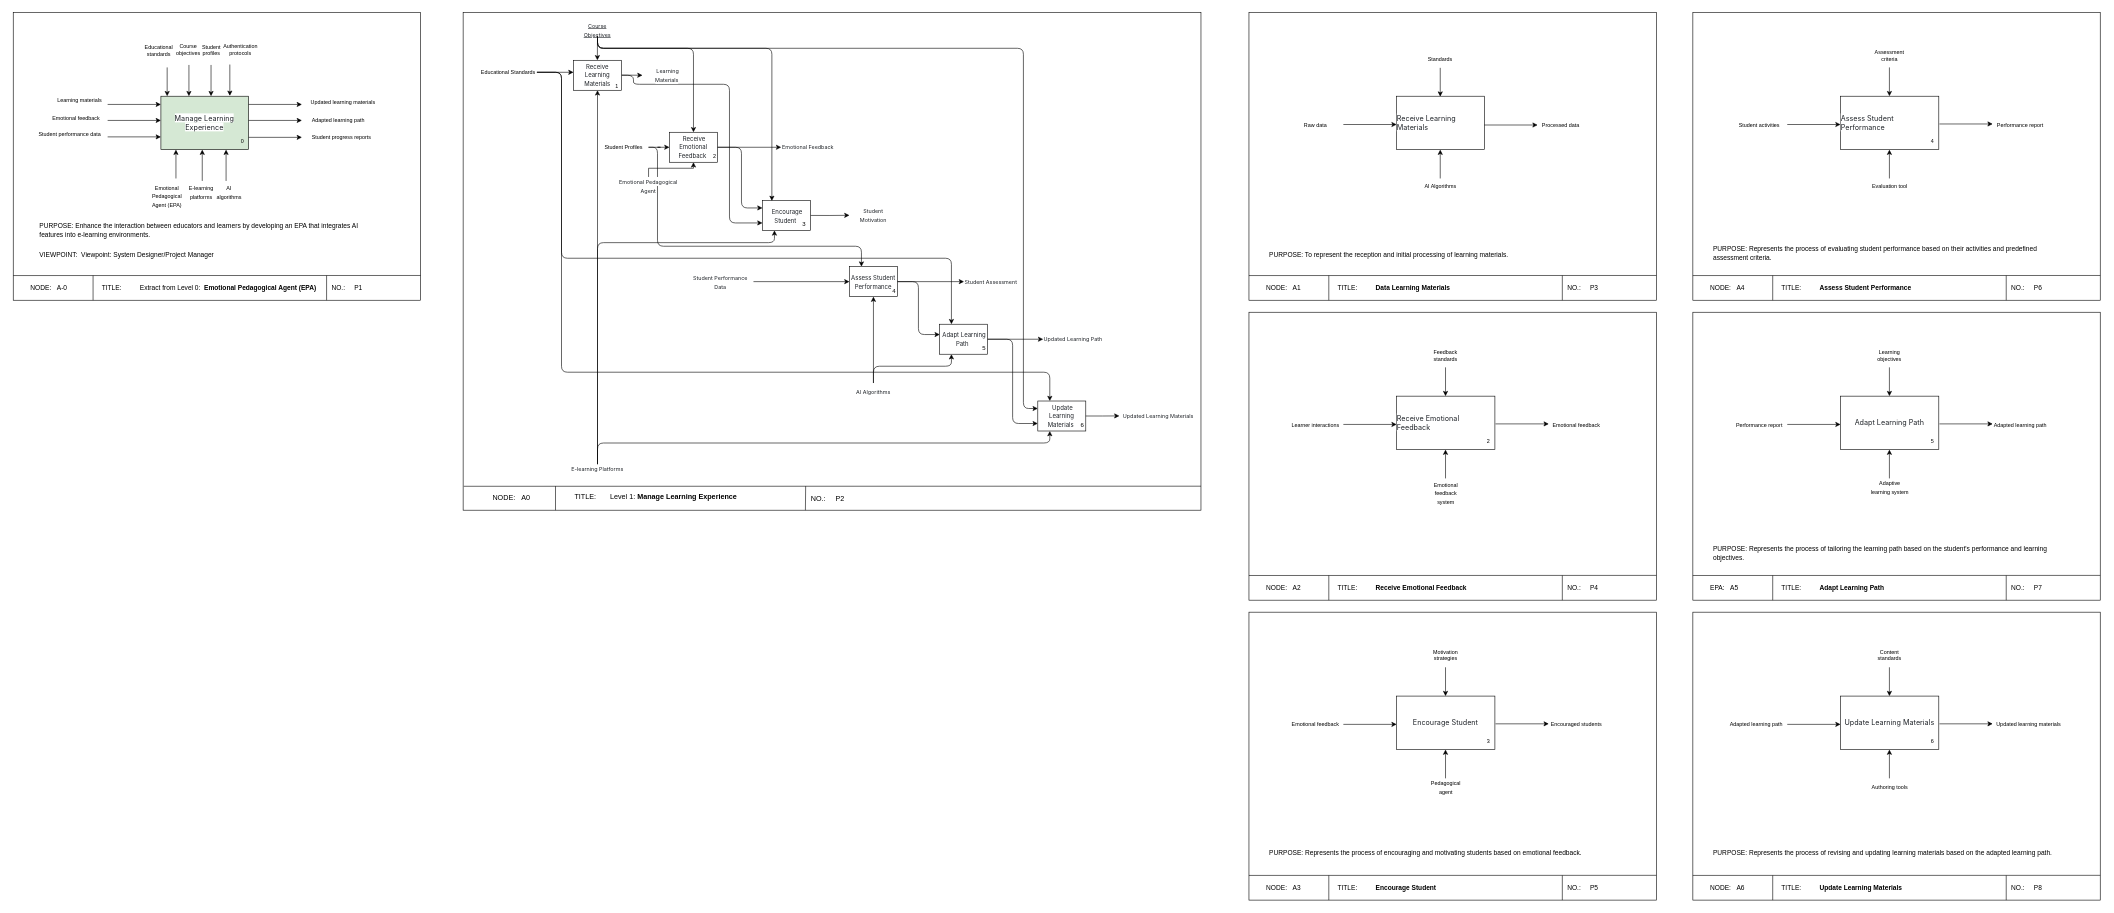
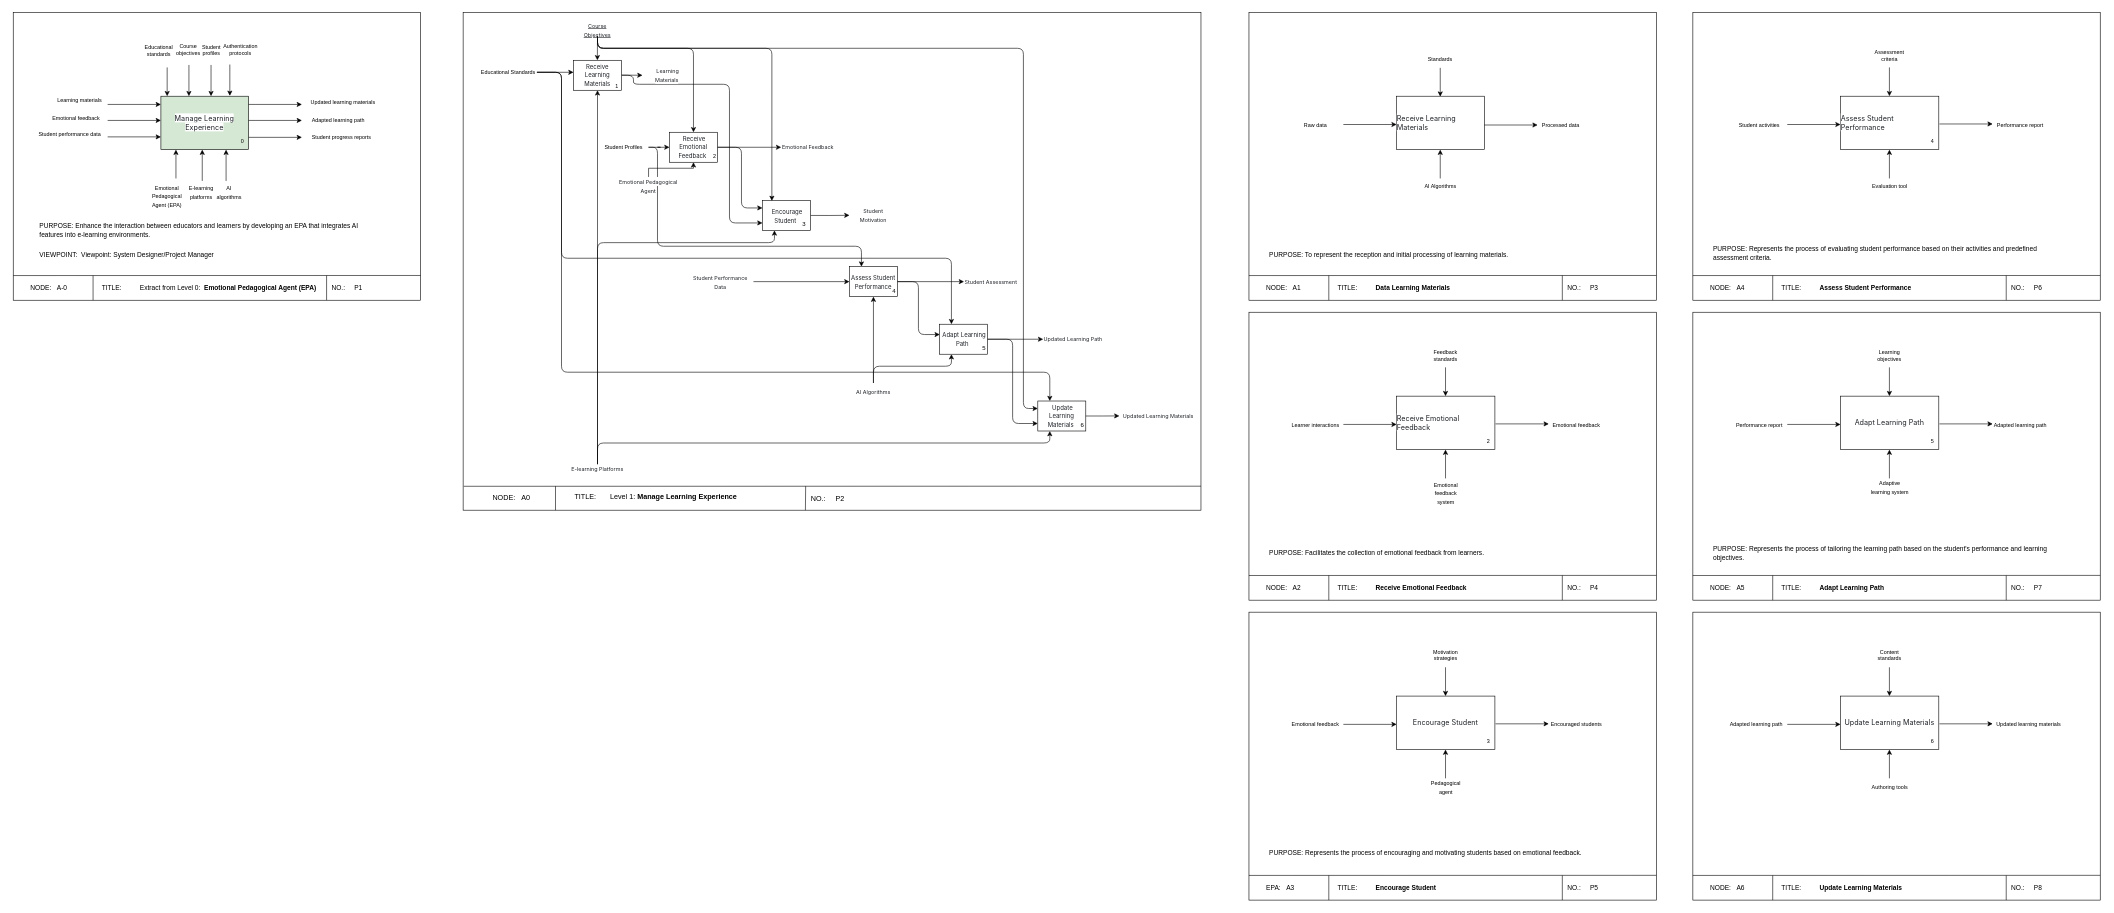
node "PURPOSE: Facilitates the collection of emotional feedback from learners.": added
node "EPA: A5": label "EPA: A5" -> "NODE: A5"
node "PURPOSE: Represents the process of revising and updating learning materials based on the adapted learning path.": removed
node "NODE: A3": label "NODE: A3" -> "EPA: A3"
